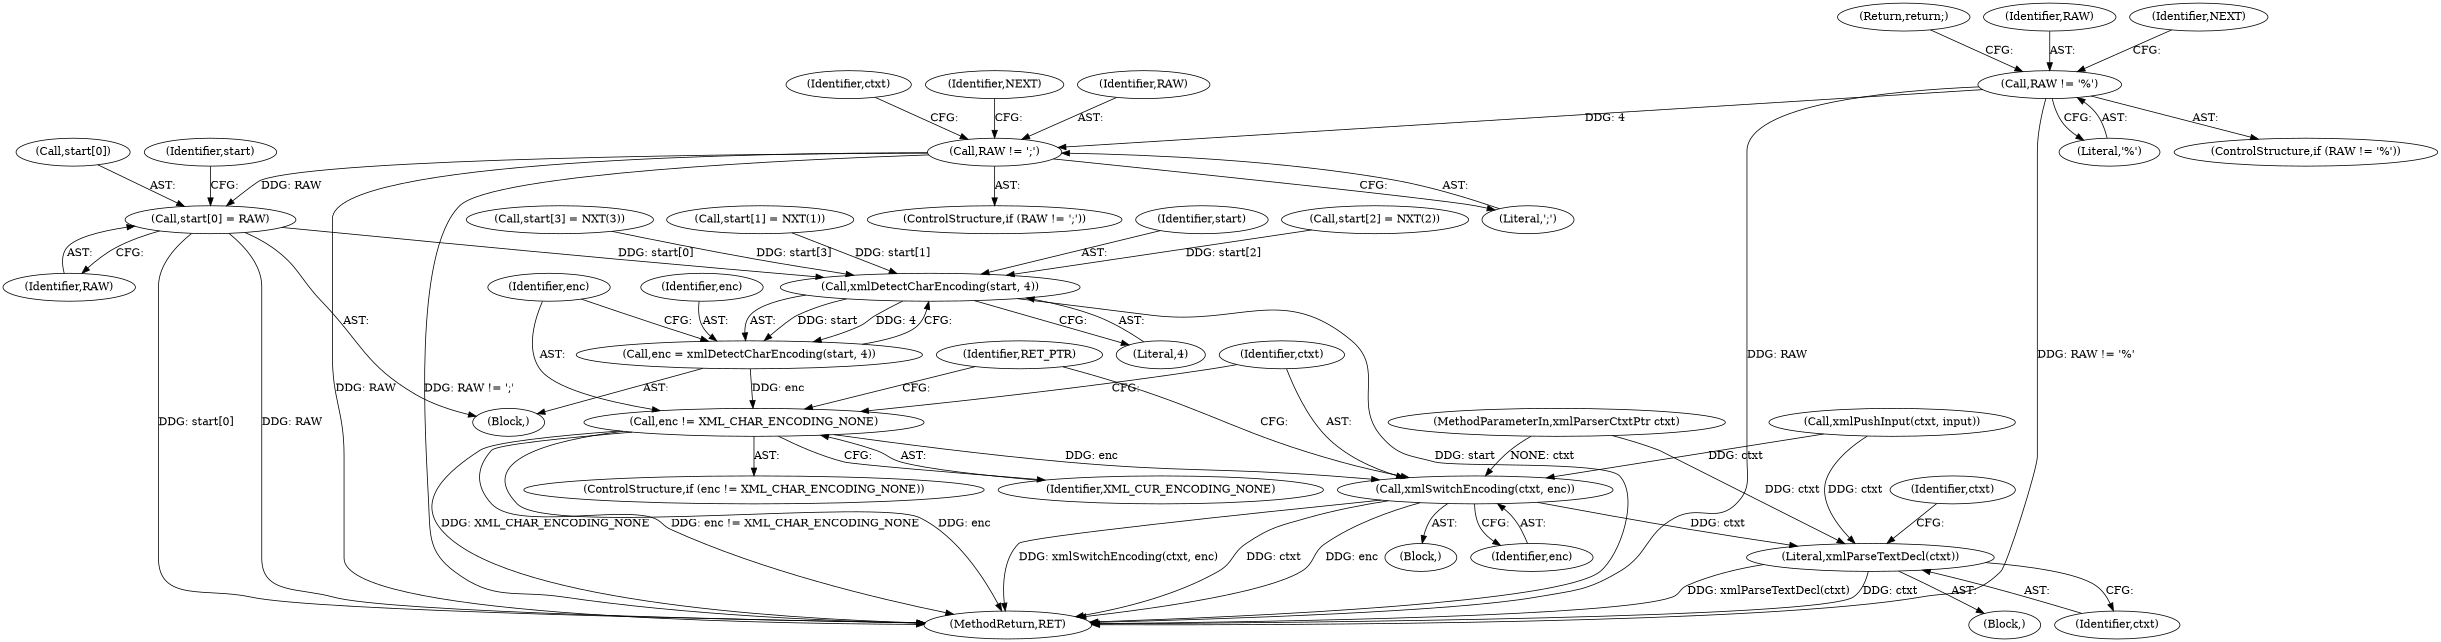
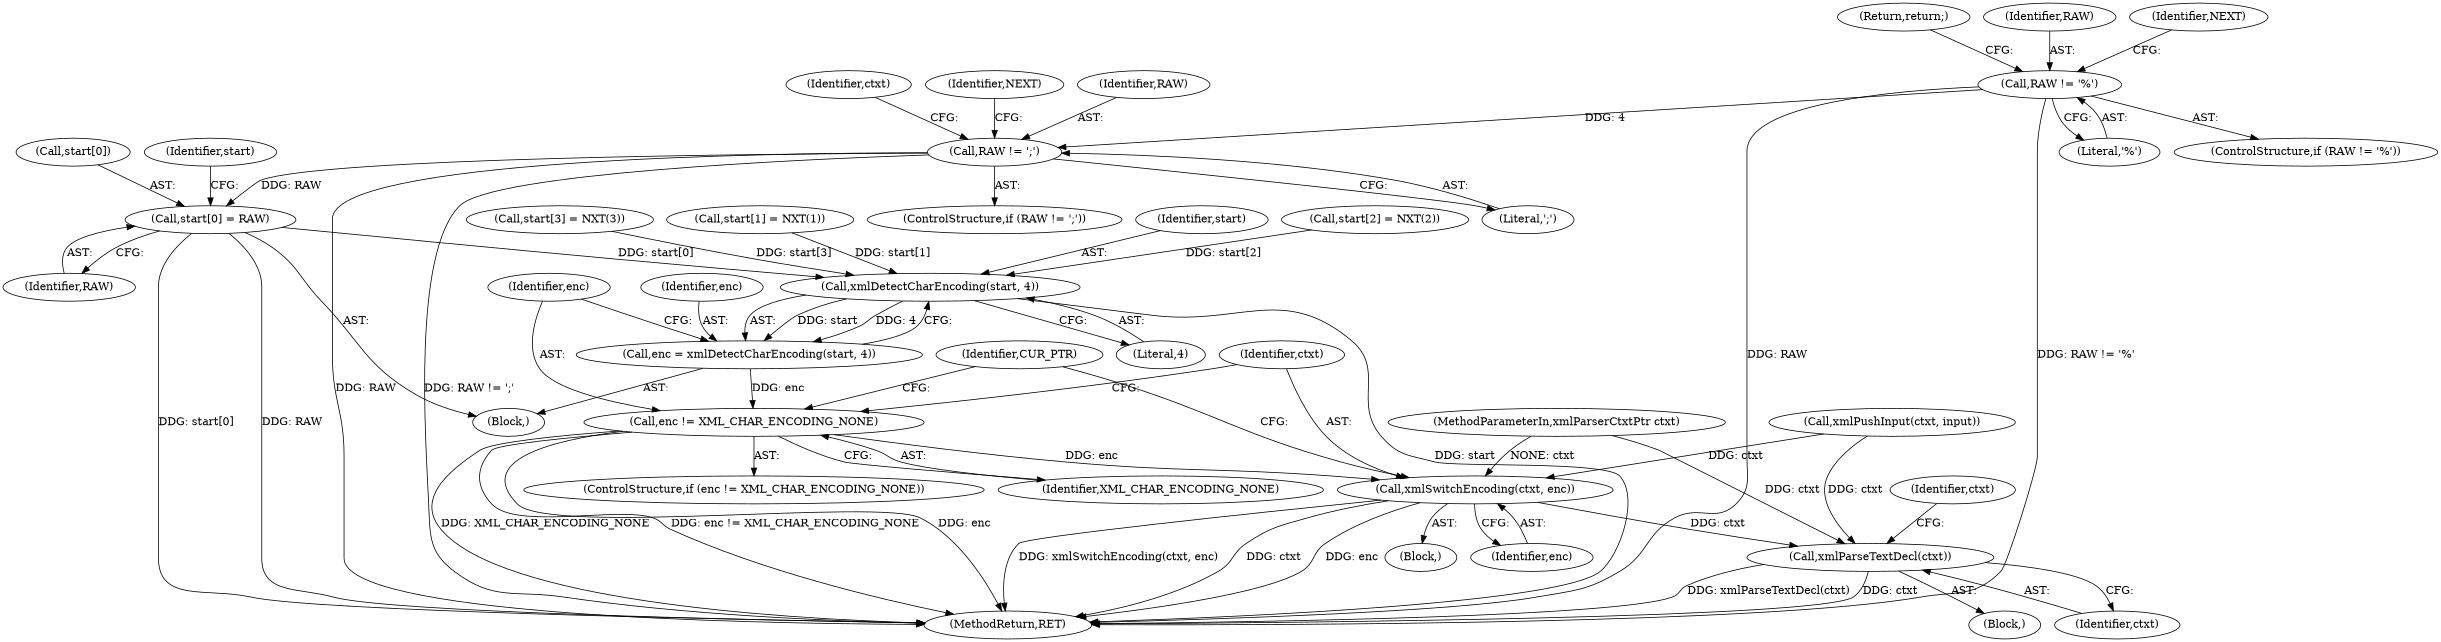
node "(Identifier,RET_PTR)": label "(Identifier,RET_PTR)" -> "(Identifier,CUR_PTR)"
node "(Identifier,XML_CUR_ENCODING_NONE)": label "(Identifier,XML_CUR_ENCODING_NONE)" -> "(Identifier,XML_CHAR_ENCODING_NONE)"
node "(Literal,xmlParseTextDecl(ctxt))": label "(Literal,xmlParseTextDecl(ctxt))" -> "(Call,xmlParseTextDecl(ctxt))"
